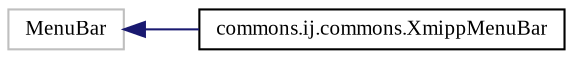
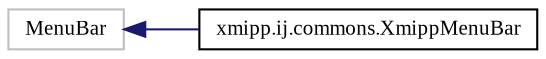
node "commons.ij.commons.XmippMenuBar": label "commons.ij.commons.XmippMenuBar" -> "xmipp.ij.commons.XmippMenuBar"
